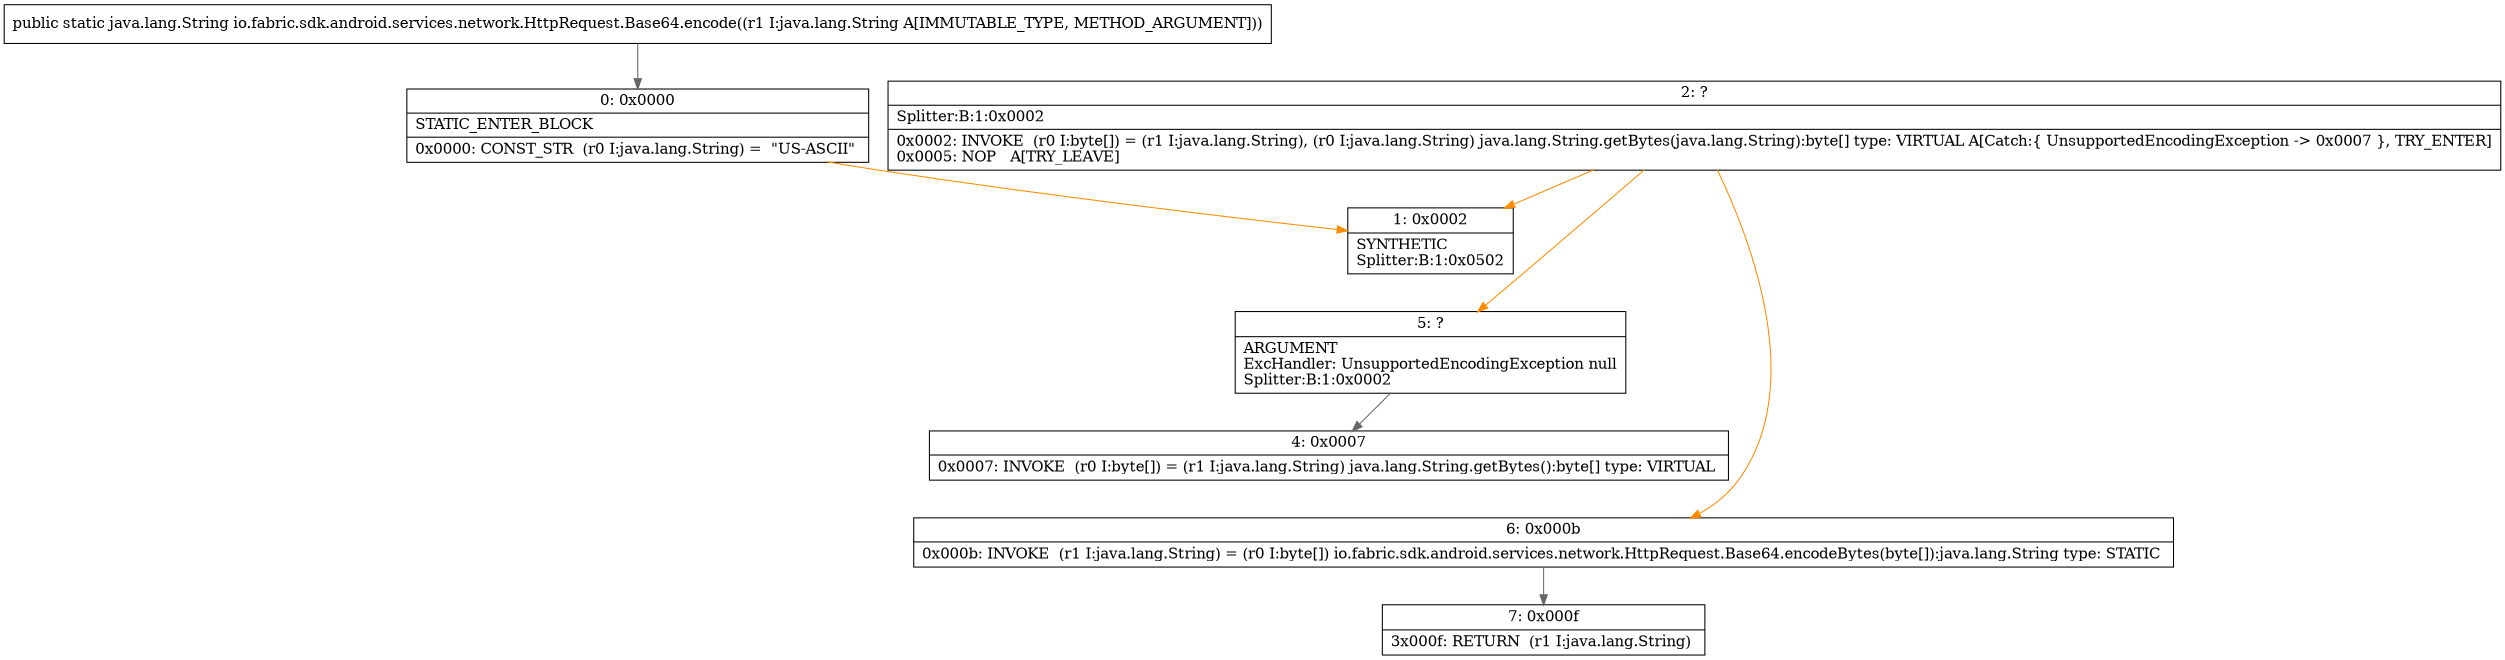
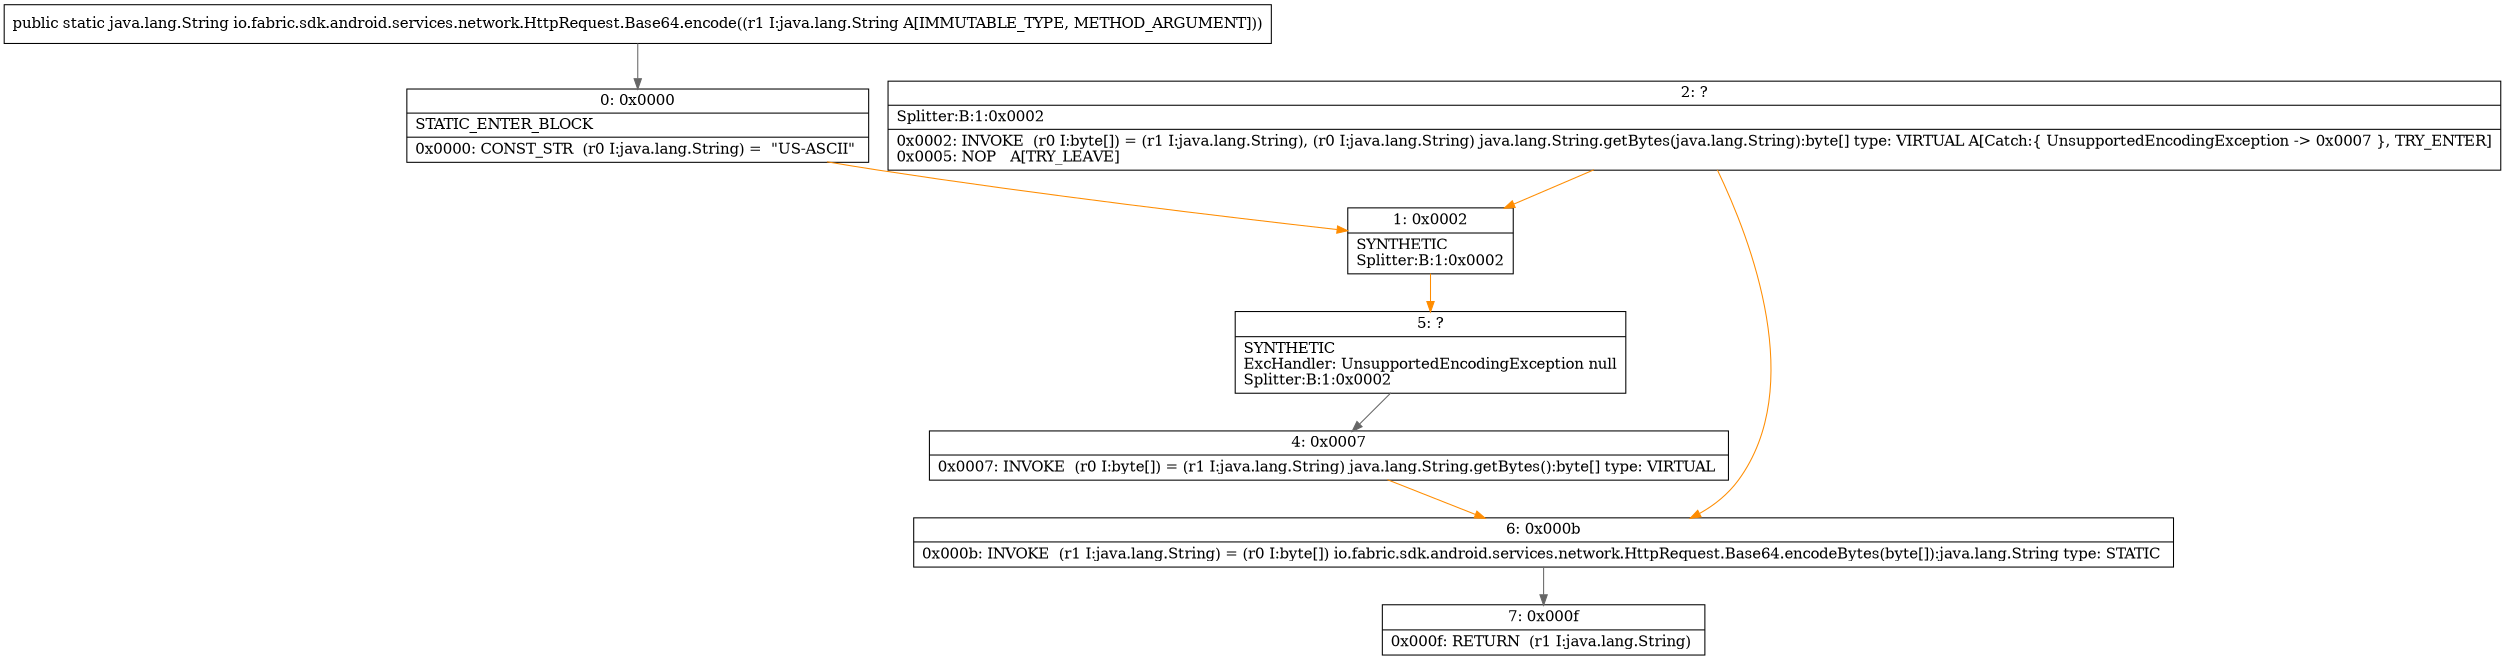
edge "2: ?" -> "5: ?": now "1: 0x0002" -> "5: ?"
node "1: 0x0002": text "Splitter:B:1:0x0502" -> "Splitter:B:1:0x0002"
node "5: ?": text "ARGUMENT" -> "SYNTHETIC"
edge "4: 0x0007" -> "6: 0x000b": added
node "7: 0x000f": text "3x000f: RETURN  (r1 I:java.lang.String)" -> "0x000f: RETURN  (r1 I:java.lang.String)"
